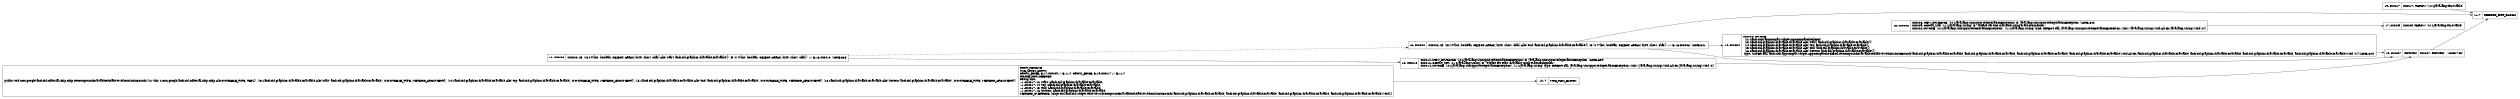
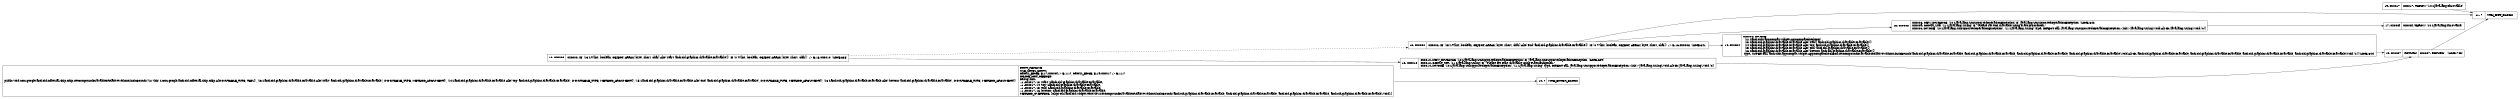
node "11: ?": text "NEEDED_EXIT_BLOCK" -> "MTH_EXIT_BLOCK"
edge "13: 0x0002" -> "15: 0x0007": now "13: 0x0002" -> "16: 0x0008"
node "10: ?": text "MTH_THIS_BLOCK" -> "MTH_ENTER_BLOCK"
